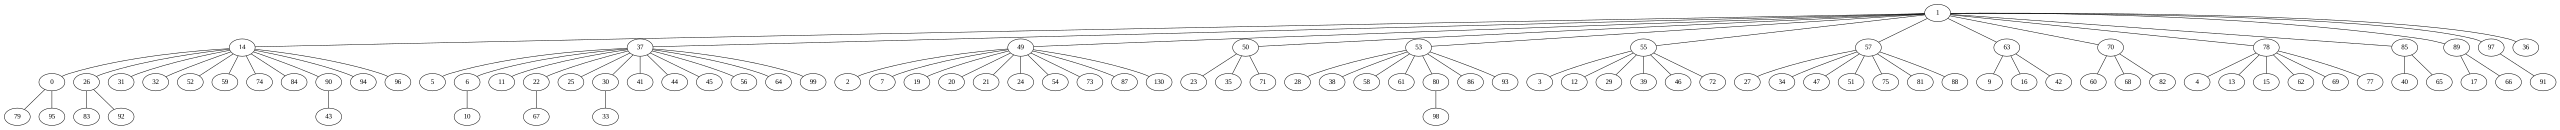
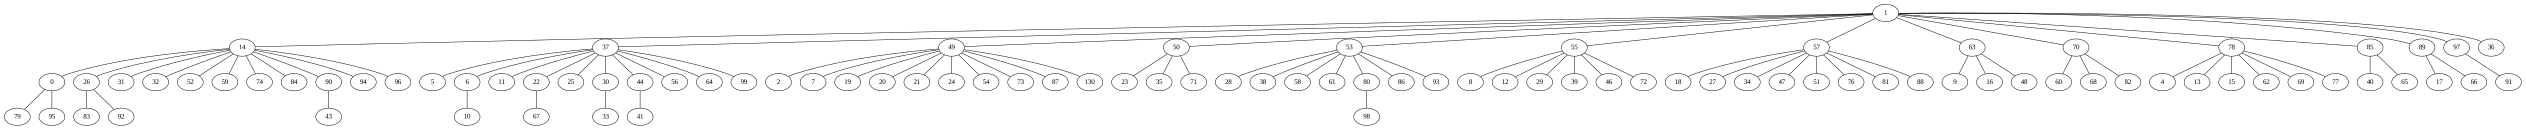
edge "37" -- "41": now "44" -- "41"
node "45": removed
node "3": label "3" -> "8"
node "18": added
node "75": label "75" -> "76"
node "42": label "42" -> "48"
